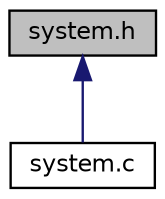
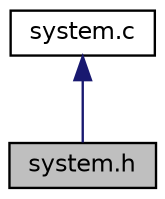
edge "system.c" -> "system.h": reversed
